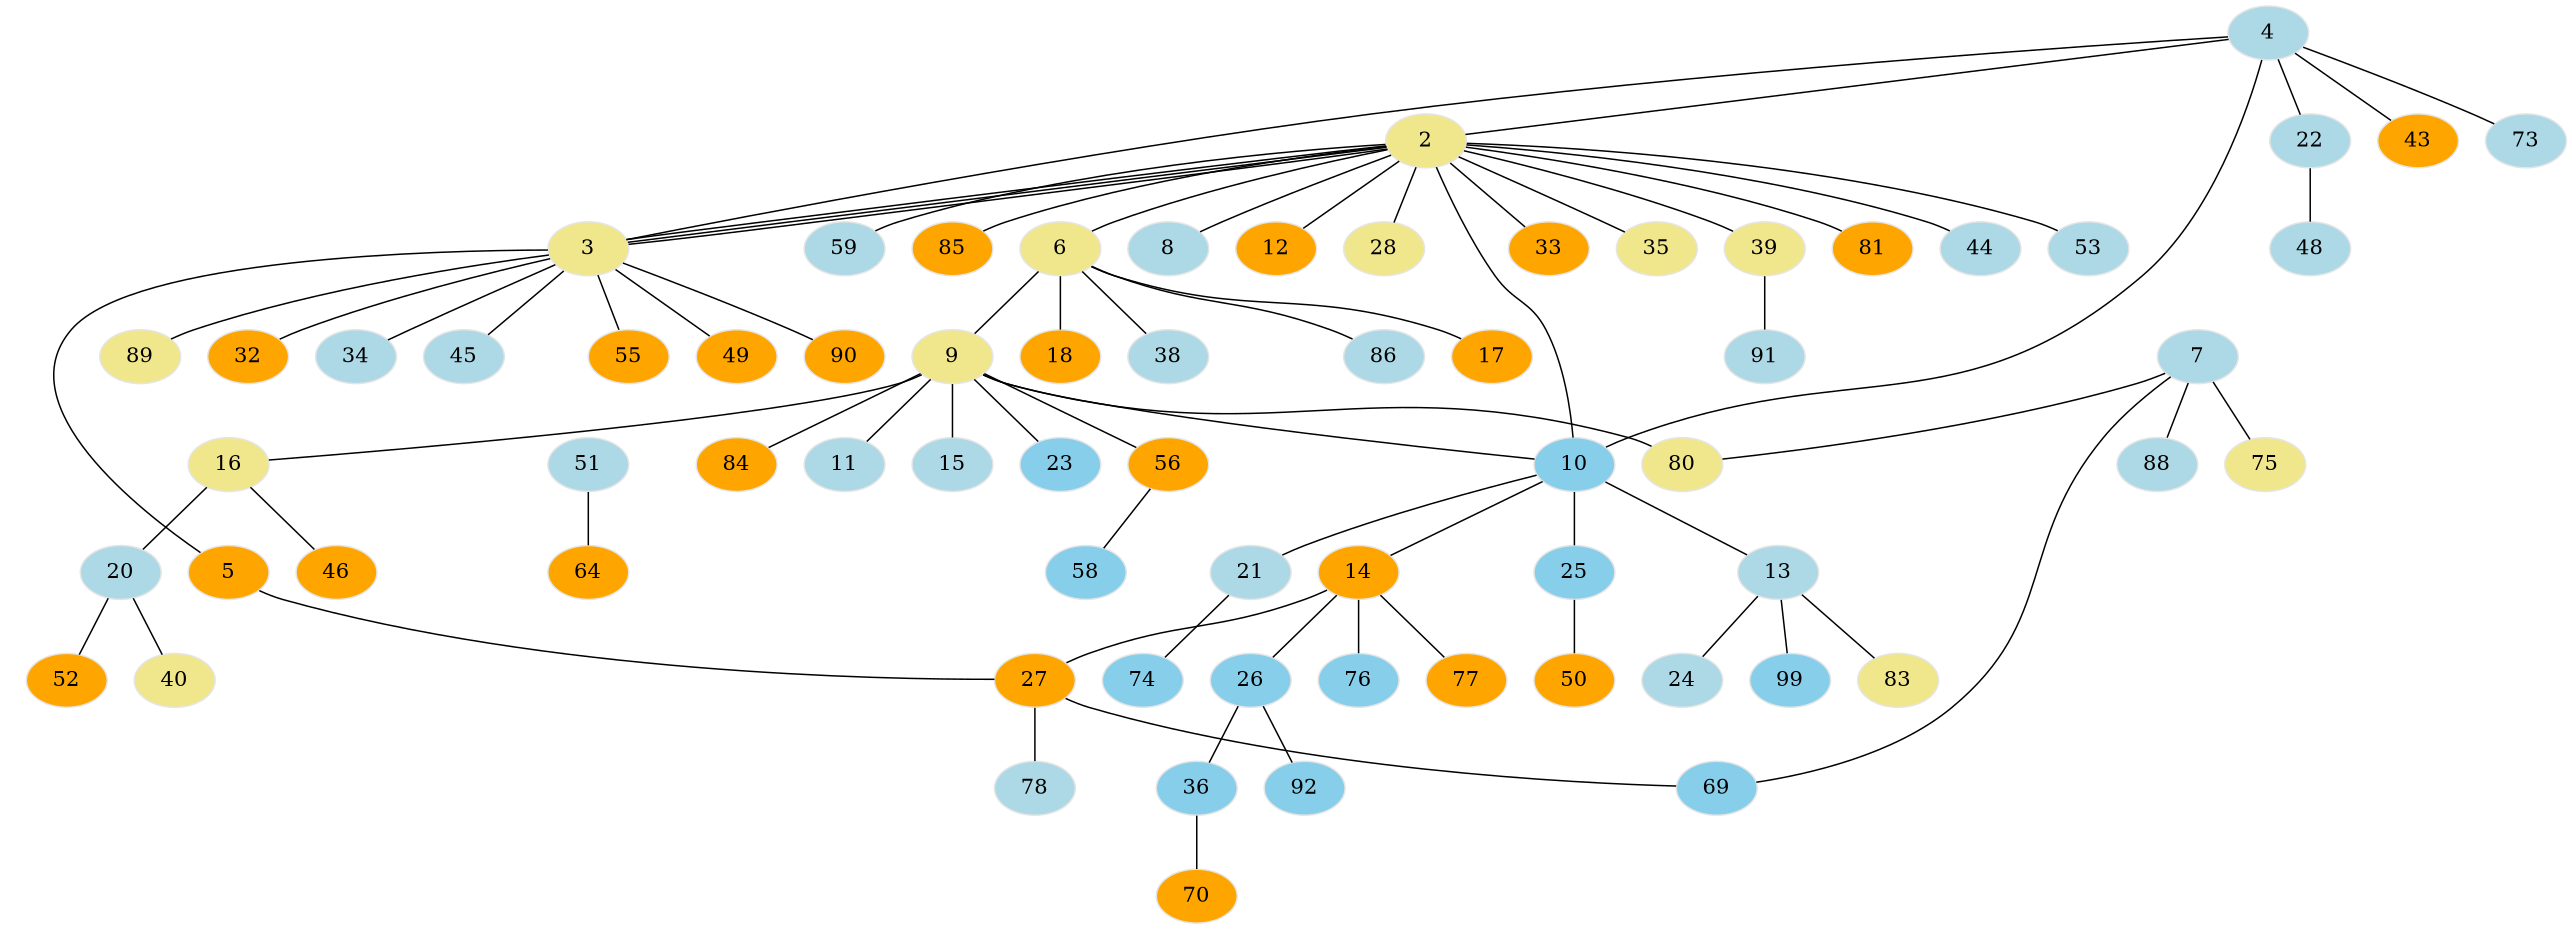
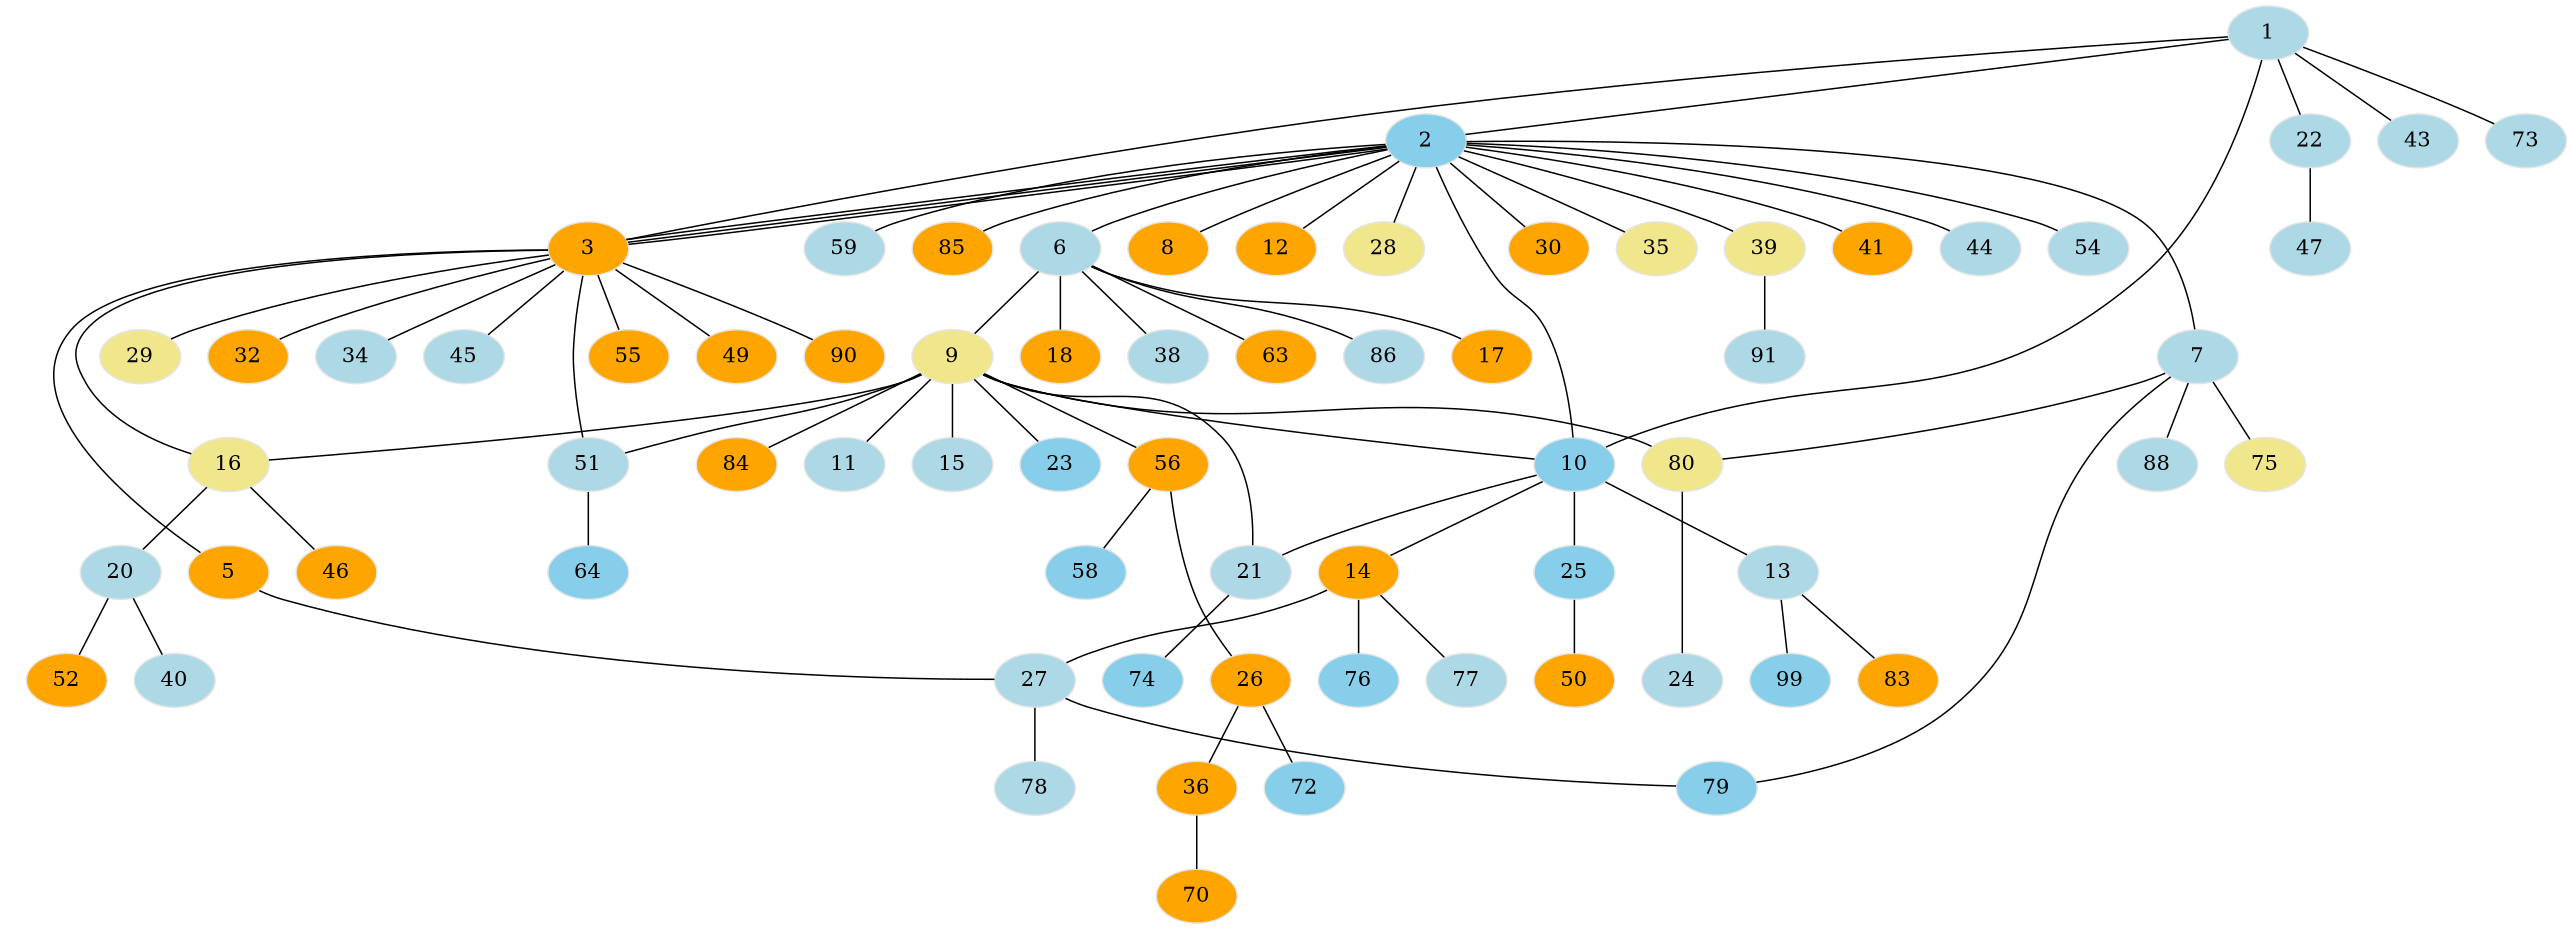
node "4": label "4" -> "1"
node "2": fillcolor khaki -> skyblue
node "43": fillcolor orange -> lightblue
edge "2" -- "7": added
node "3": fillcolor khaki -> orange
node "6": fillcolor khaki -> lightblue
node "8": fillcolor lightblue -> orange
node "33": label "33" -> "30"
node "81": label "81" -> "41"
node "53": label "53" -> "54"
node "48": label "48" -> "47"
edge "3" -- "16": added
node "89": label "89" -> "29"
edge "3" -- "51": added
node "63": added
edge "9" -- "21": added
edge "9" -- "51": added
node "64": fillcolor orange -> skyblue
edge "14" -- "26": now "56" -- "26"
edge "13" -- "24": now "80" -- "24"
node "40": fillcolor khaki -> lightblue
node "27": fillcolor orange -> lightblue
node "26": fillcolor skyblue -> orange
node "77": fillcolor orange -> lightblue
node "83": fillcolor khaki -> orange
node "36": fillcolor skyblue -> orange
node "92": label "92" -> "72"
node "69": label "69" -> "79"
